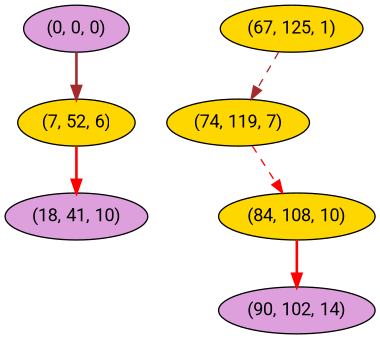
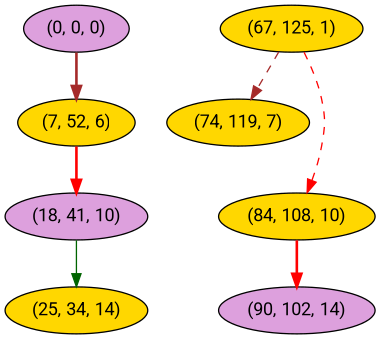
edge "(74, 119, 7)" -> "(84, 108, 10)": now "(67, 125, 1)" -> "(84, 108, 10)"
node "(25, 34, 14)": added
